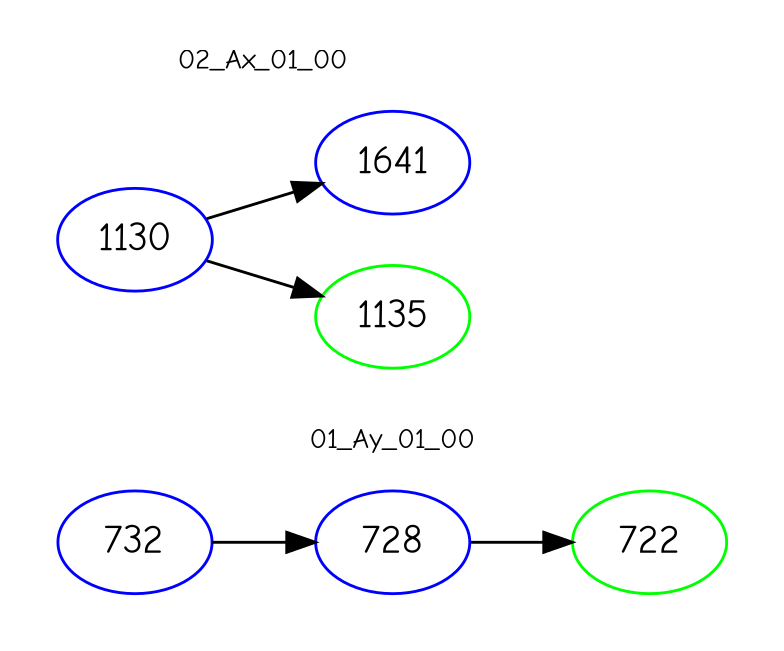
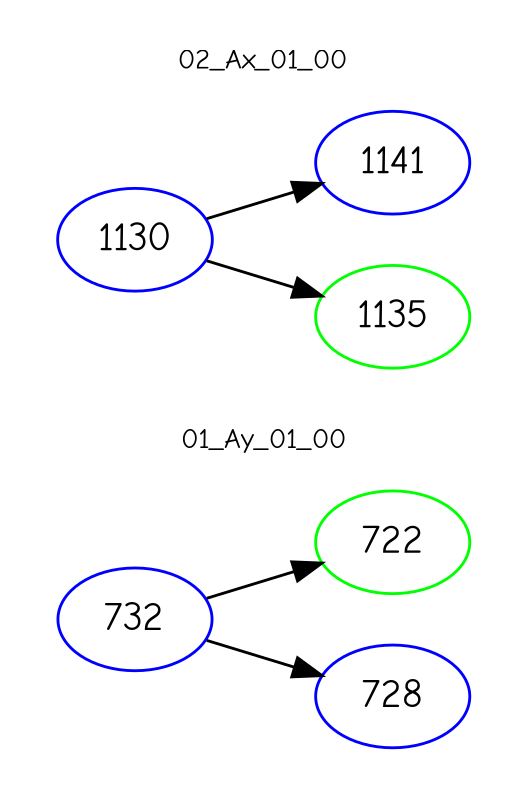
node "1641": label "1641" -> "1141"
edge "728" -> "722": now "732" -> "722"
